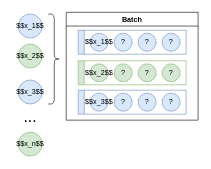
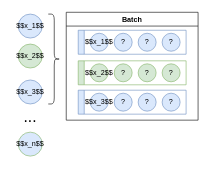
node "$$x_n$$": fillcolor #d5e8d4 -> #dae8fc
